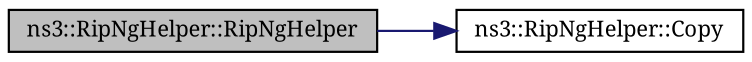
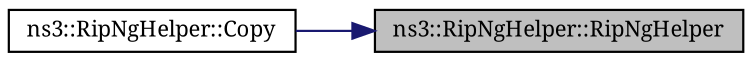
edge "ns3::RipNgHelper::RipNgHelper" -> "ns3::RipNgHelper::Copy": reversed
